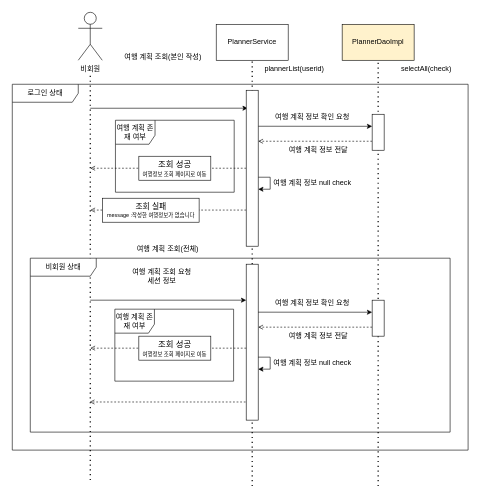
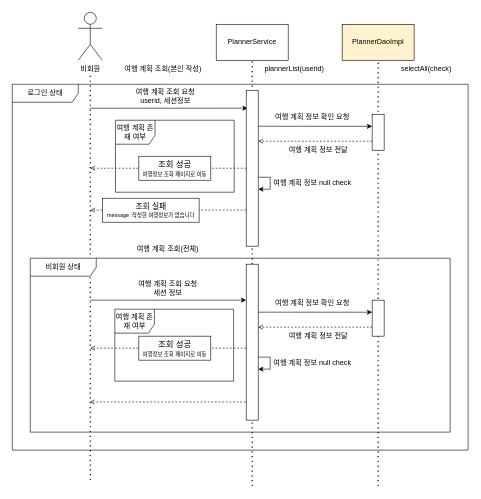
node "여행 계획 조회(본인 작성)": moved (163, 57) -> (163, 69)
node "여행 계획 조회 요청 userid, 세션정보": added
node "여행 계획 조회 요청 세션 정보": moved (162, 276) -> (168, 288)
